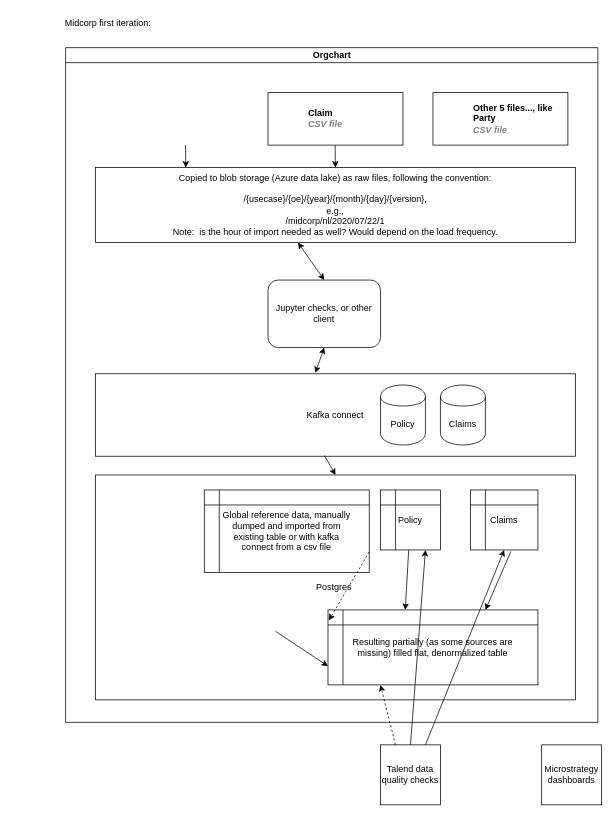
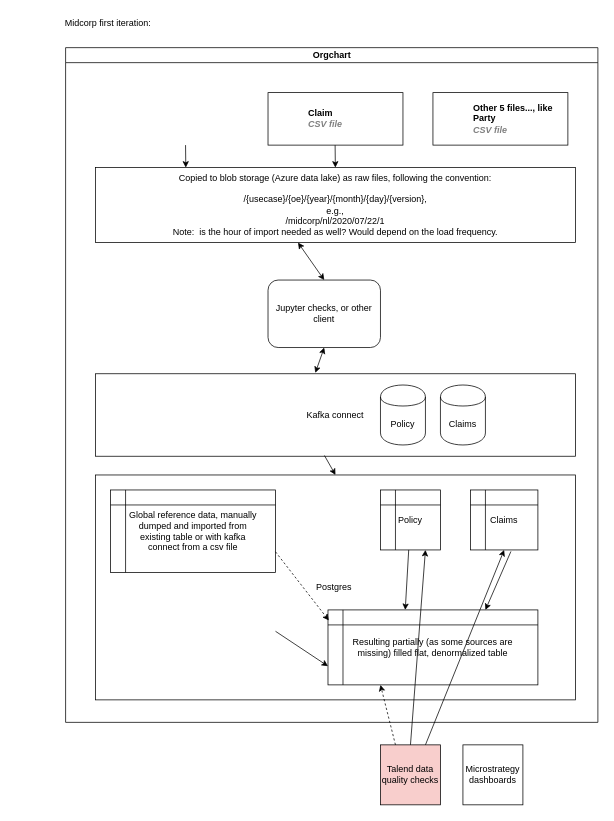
node "Global reference data, manually dumped and imported from existing table or with kafka connect from a csv file": moved (287, 531) -> (193, 531)
node "Talend data quality checks": fillcolor #ffffff -> #f8cecc
node "Microstrategy dashboards": moved (572, 775) -> (493, 775)
